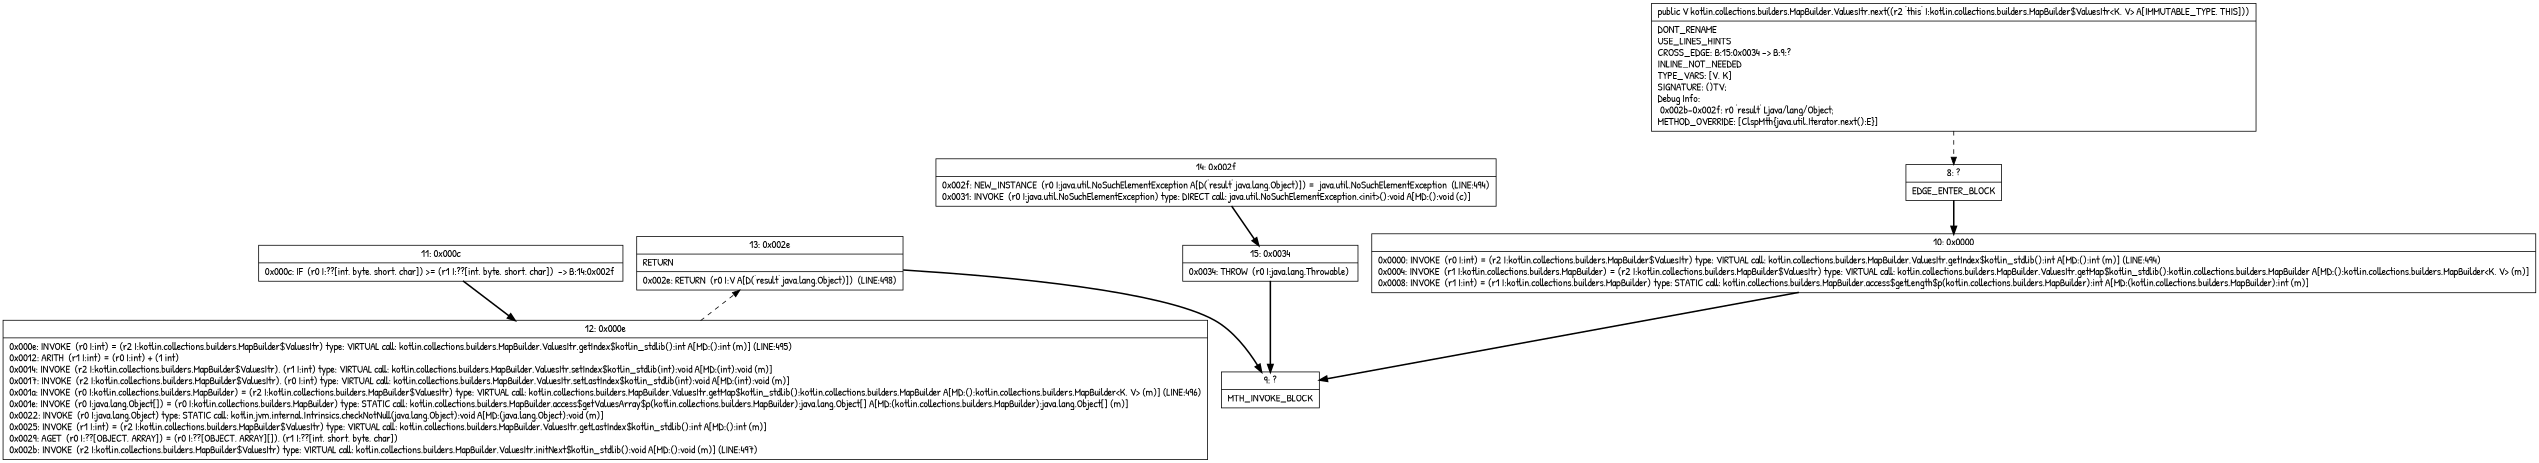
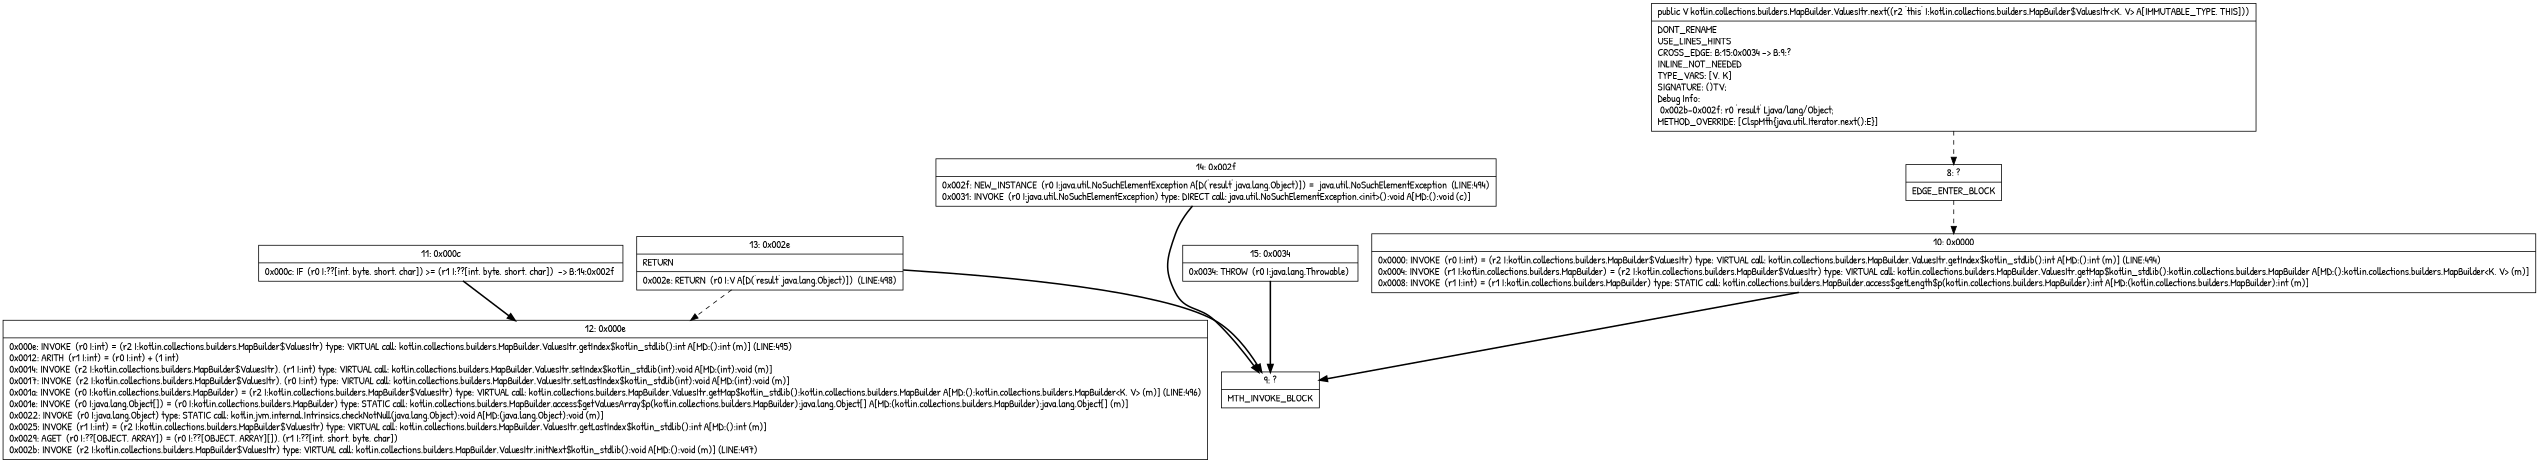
edge "8: ?" -> "10: 0x0000": style bold -> dashed
edge "14: 0x002f" -> "15: 0x0034": now "14: 0x002f" -> "9: ?"
edge "12: 0x000e" -> "13: 0x002e": reversed
